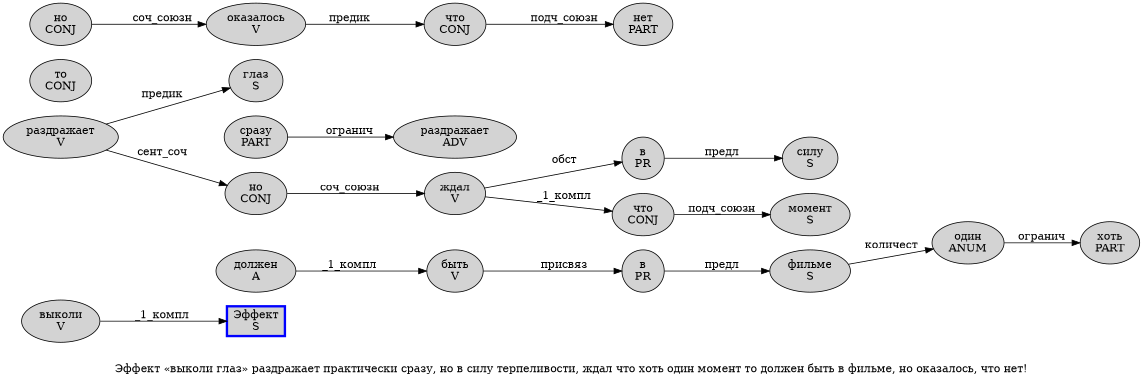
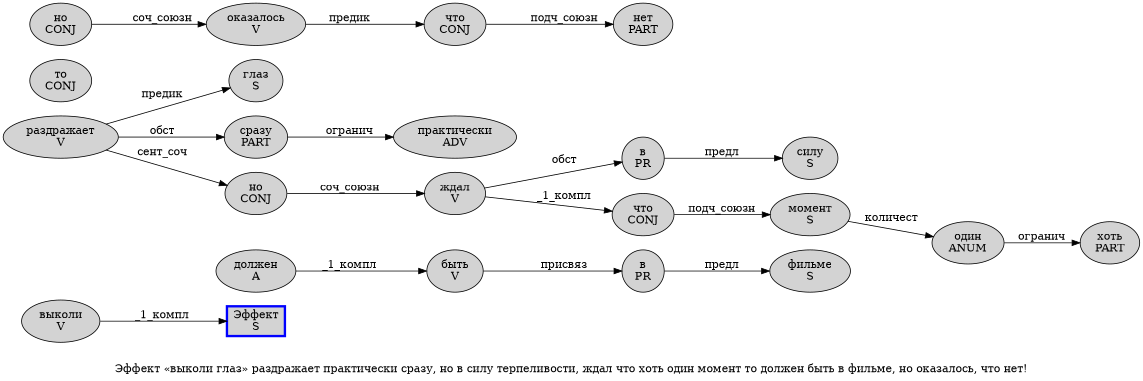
edge "раздражает V" -> "сразу PART": added, label "обст"
node "раздражает ADV": label "раздражает ADV" -> "практически ADV"
edge "фильме S" -> "один ANUM": now "момент S" -> "один ANUM"
